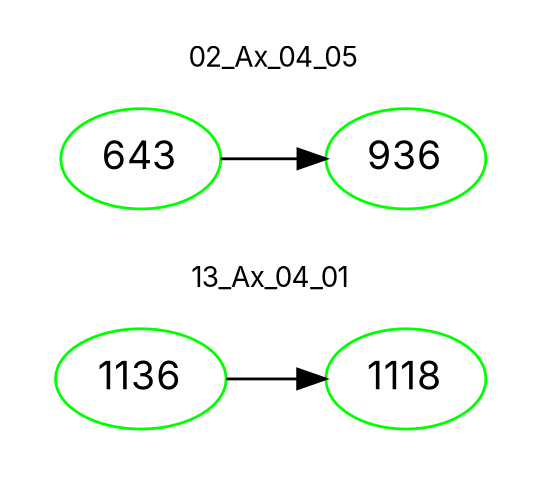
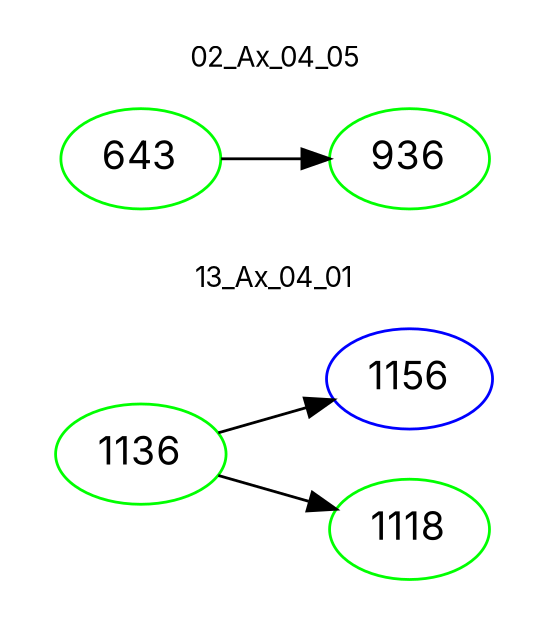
node "1156": added
